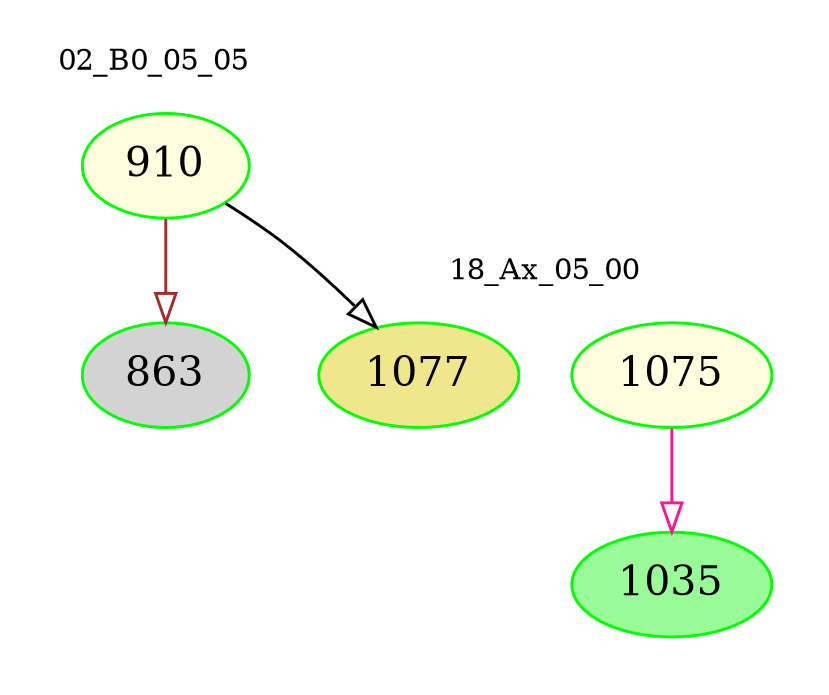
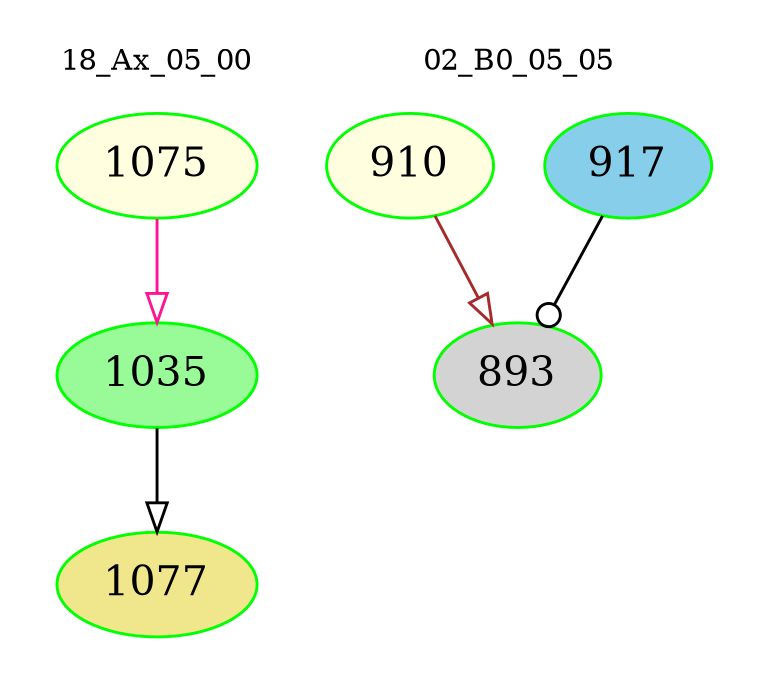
node "917": added
edge "910" -> "1077": now "1035" -> "1077"
node "863": label "863" -> "893"
